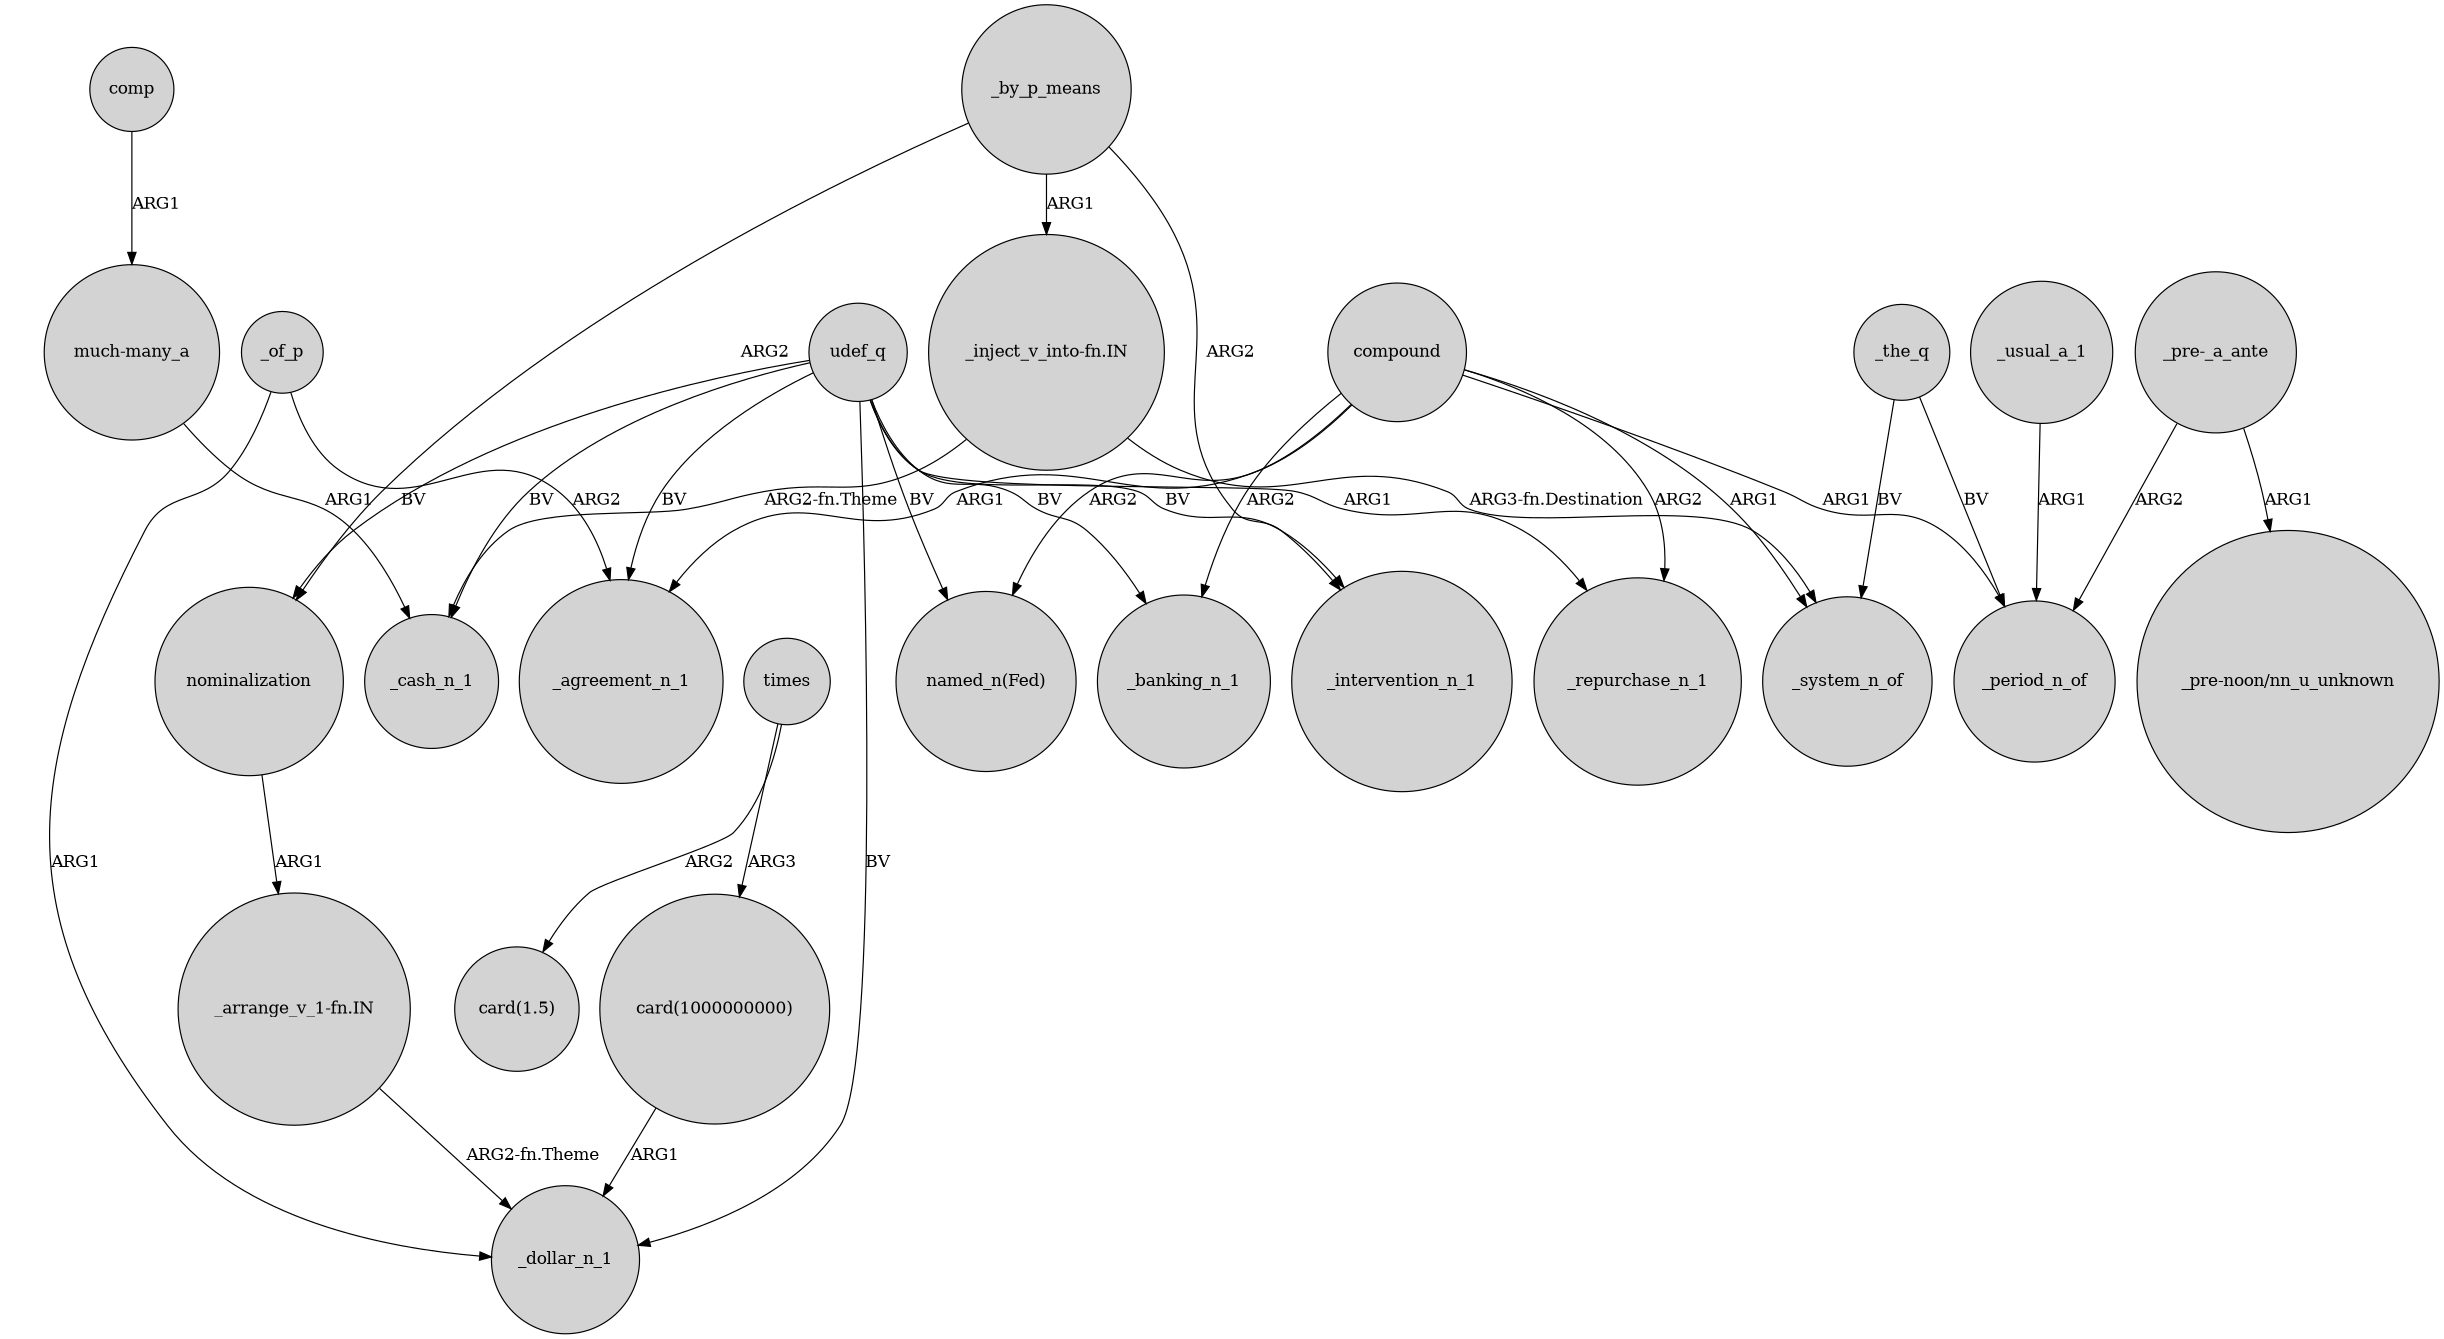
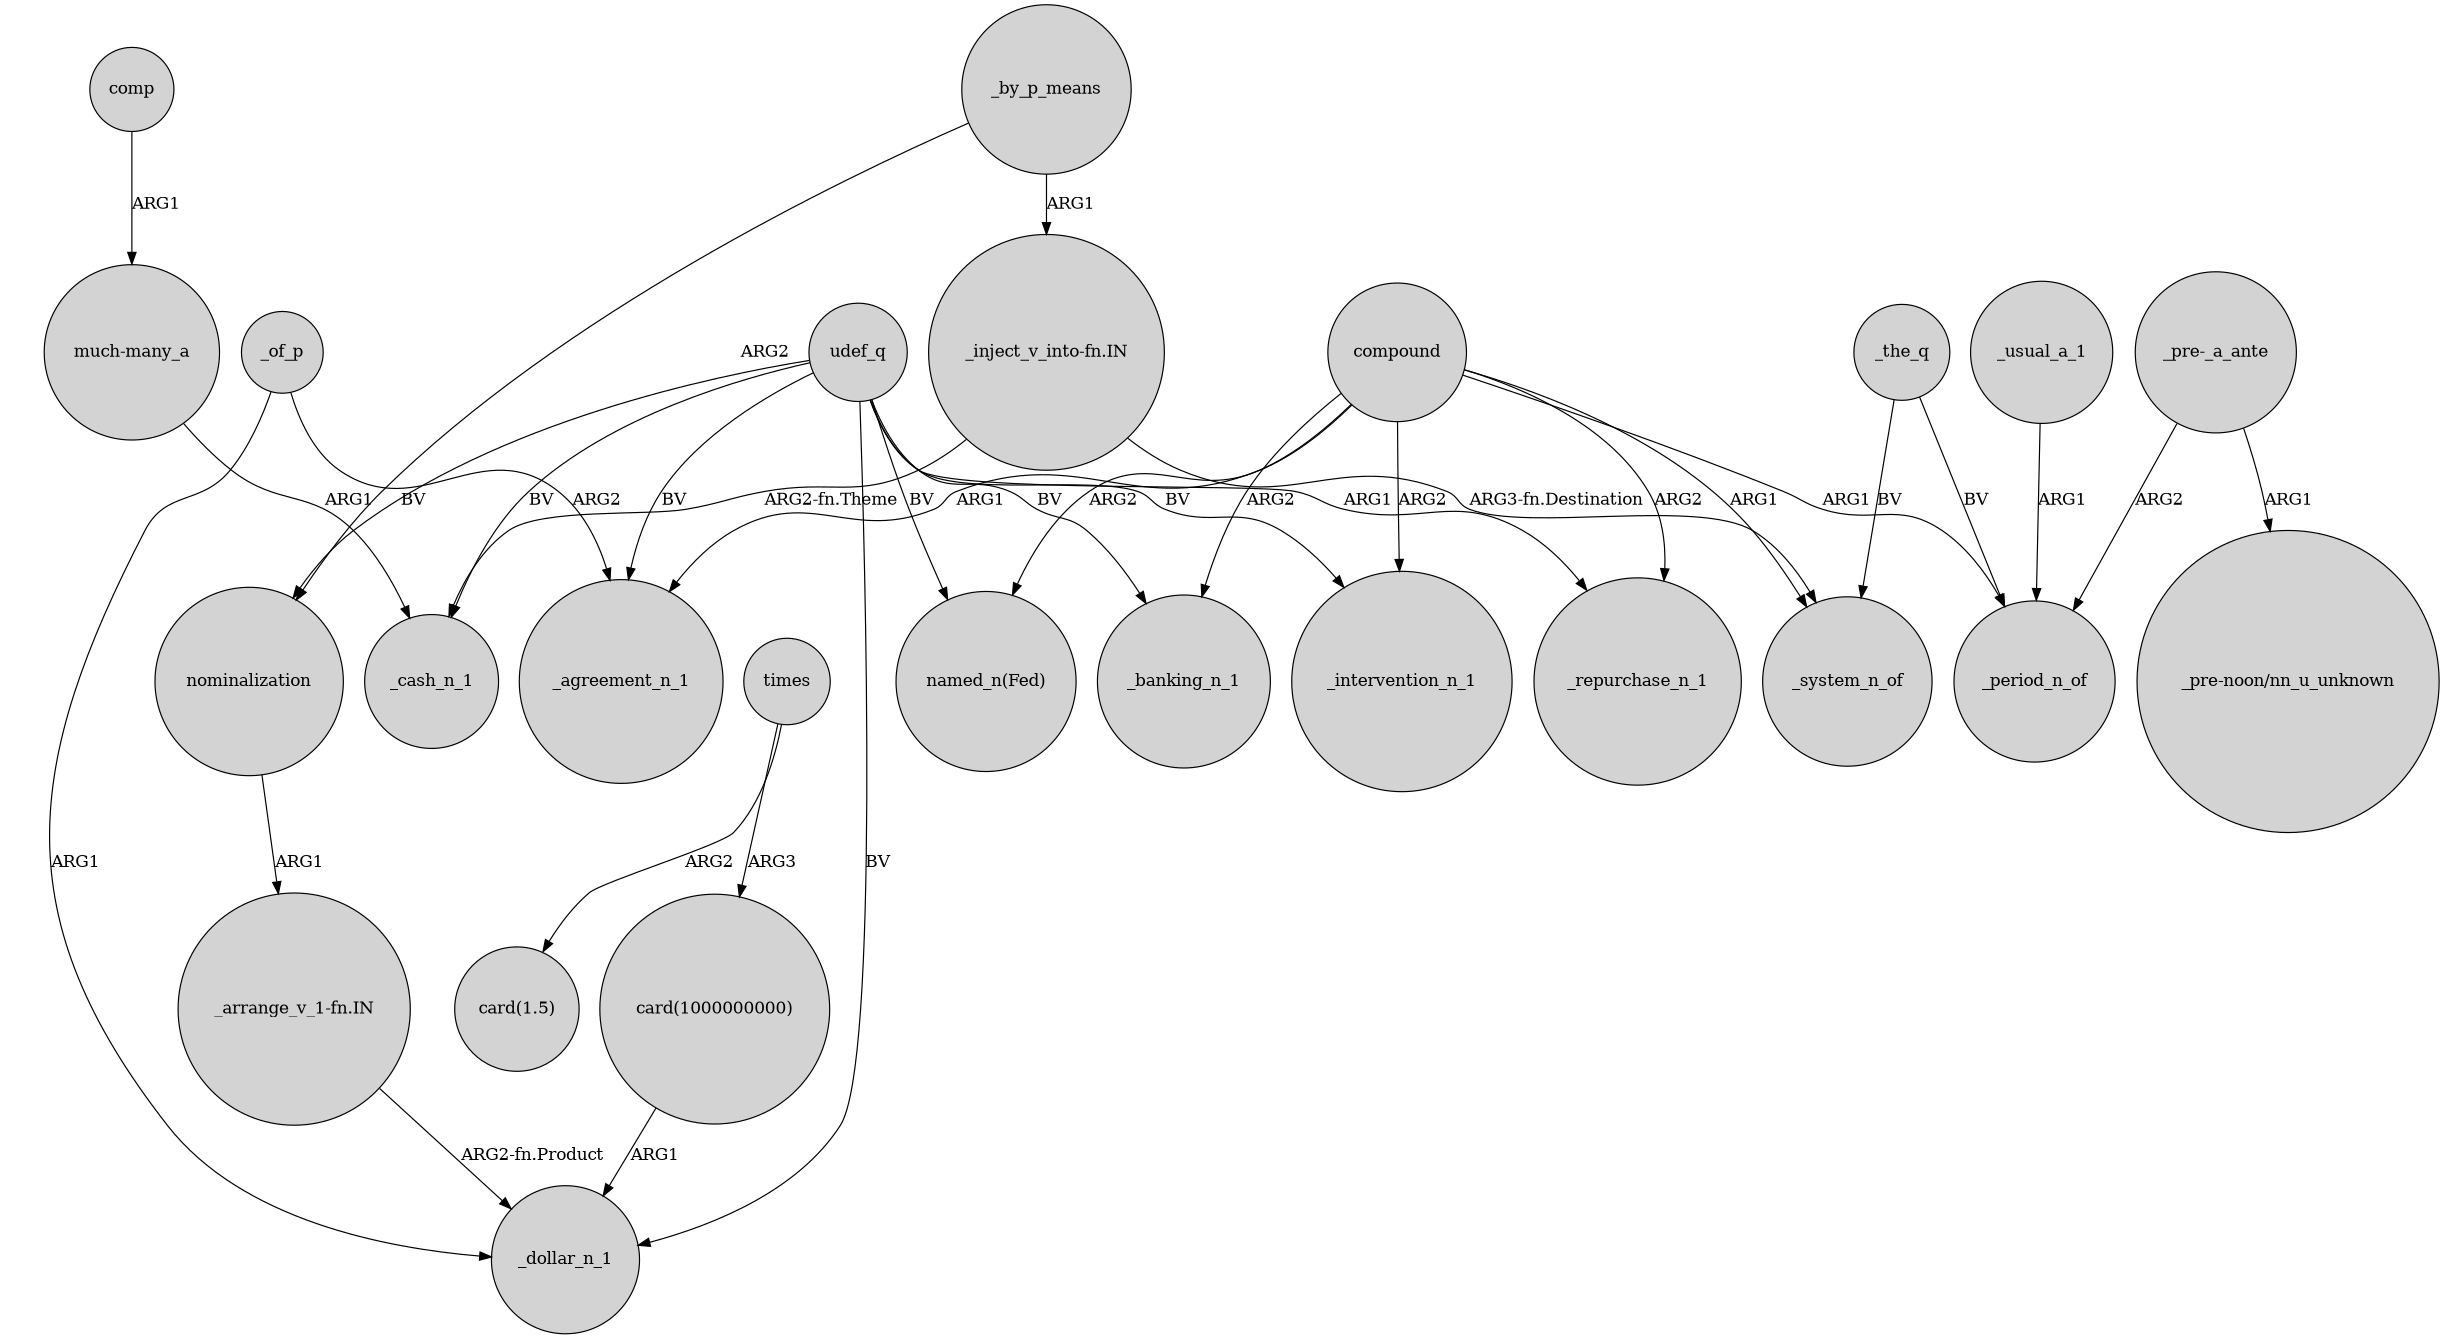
edge "_by_p_means" -> "_intervention_n_1": now "compound" -> "_intervention_n_1"
edge "_arrange_v_1-fn.IN" -> "_dollar_n_1": label "ARG2-fn.Theme" -> "ARG2-fn.Product"
